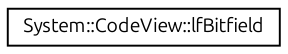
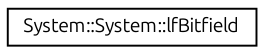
node "System::CodeView::lfBitfield": label "System::CodeView::lfBitfield" -> "System::System::lfBitfield"
